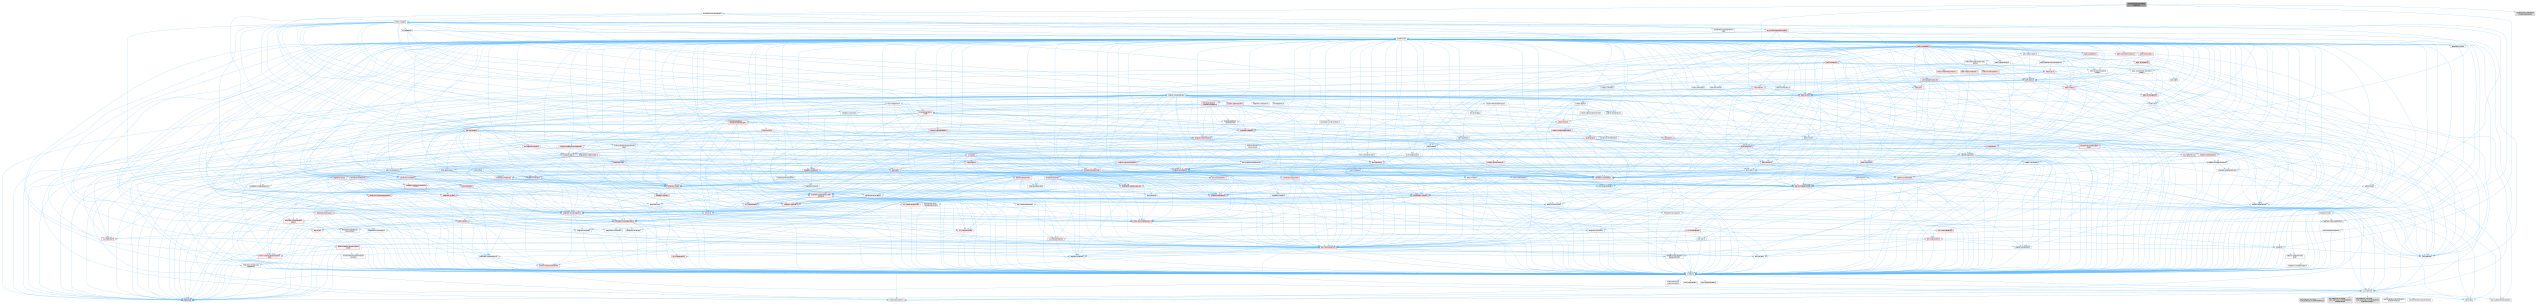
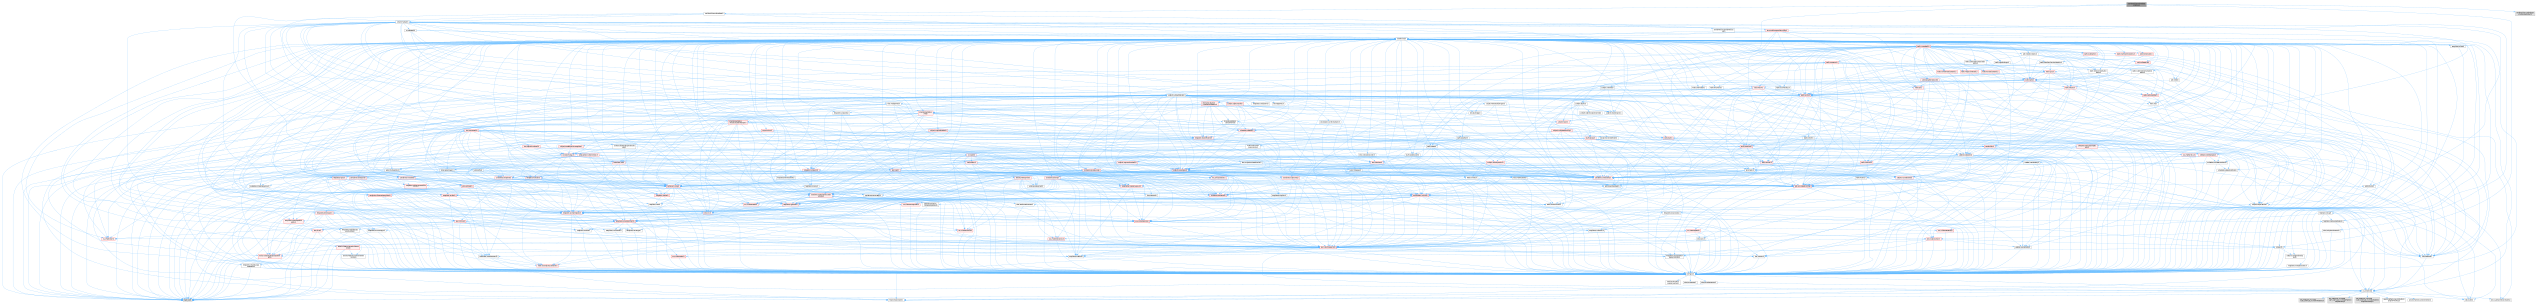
node "COMPILED/UnrealMemory.h": label "COMPILED/UnrealMemory.h" -> "HAL/UnrealMemory.h"
